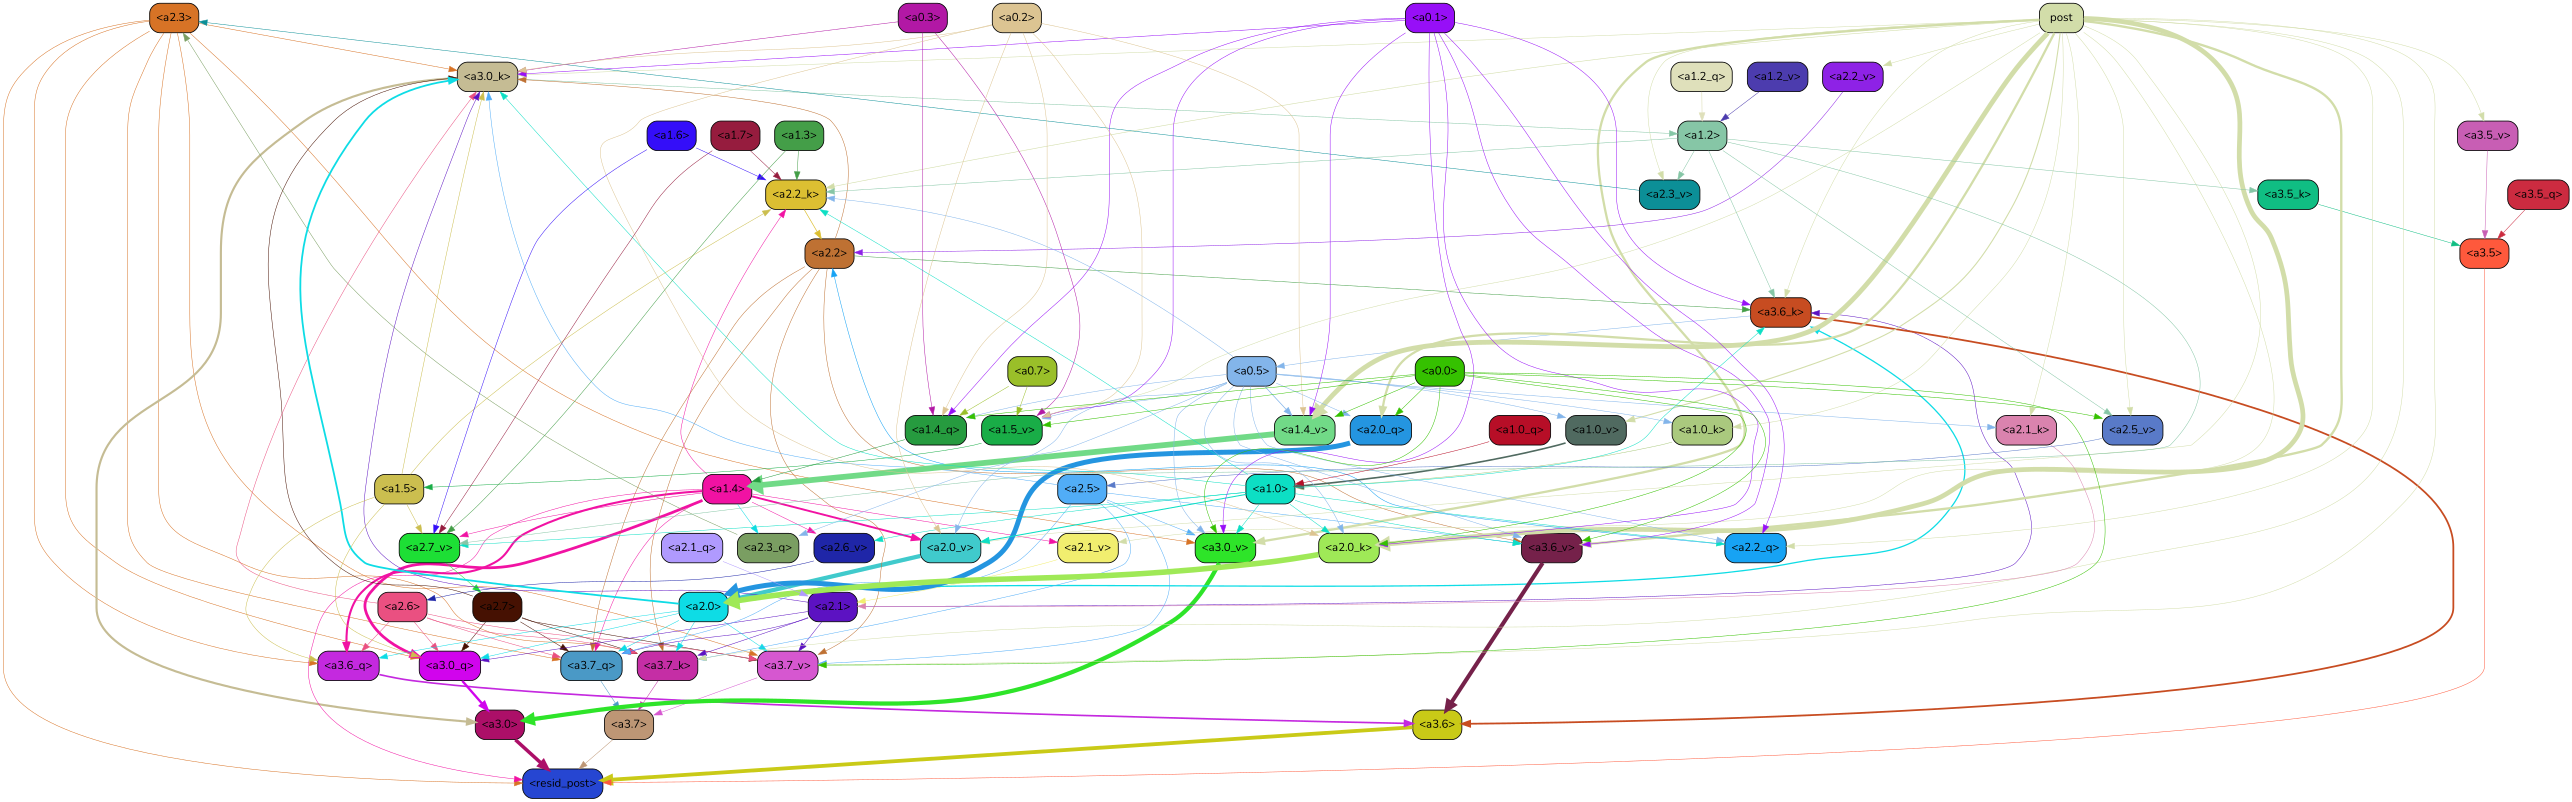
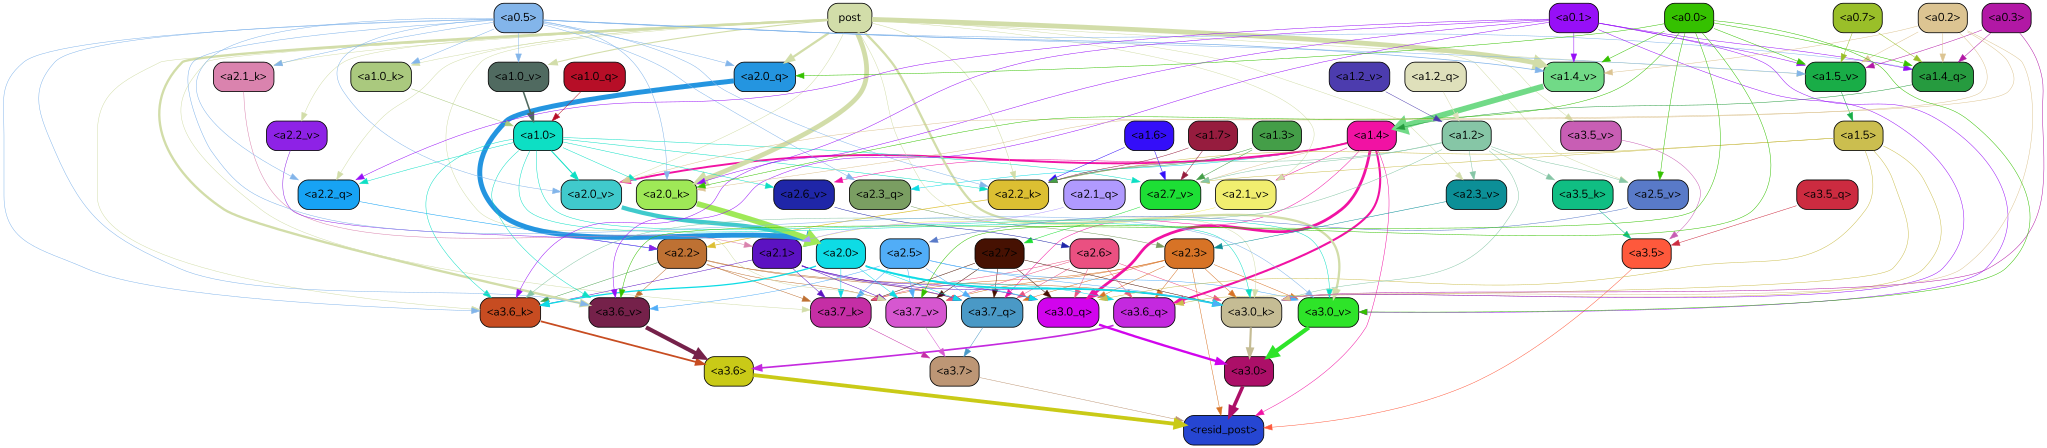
edge "<a3.0_k>" -> "<a1.2>": reversed
edge "<a3.6_k>" -> "<a0.5>": reversed
edge "<a1.4>" -> "<a2.7_v>": color #f112a3 -> #dcc492
